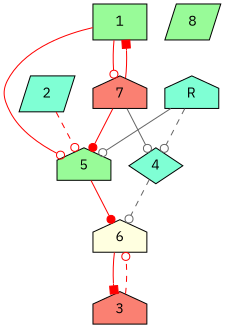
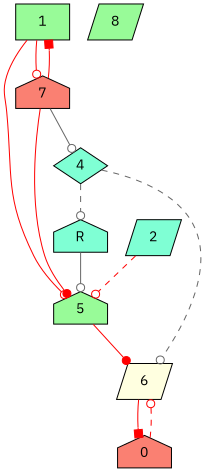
edge "R" -> "4": reversed
node "6": shape house -> parallelogram
node "3": label "3" -> "0"
